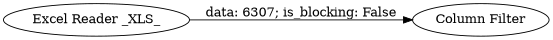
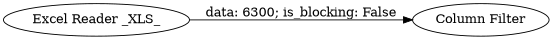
edge "Excel Reader _XLS_" -> "Column Filter": label "data: 6307; is_blocking: False" -> "data: 6300; is_blocking: False"
